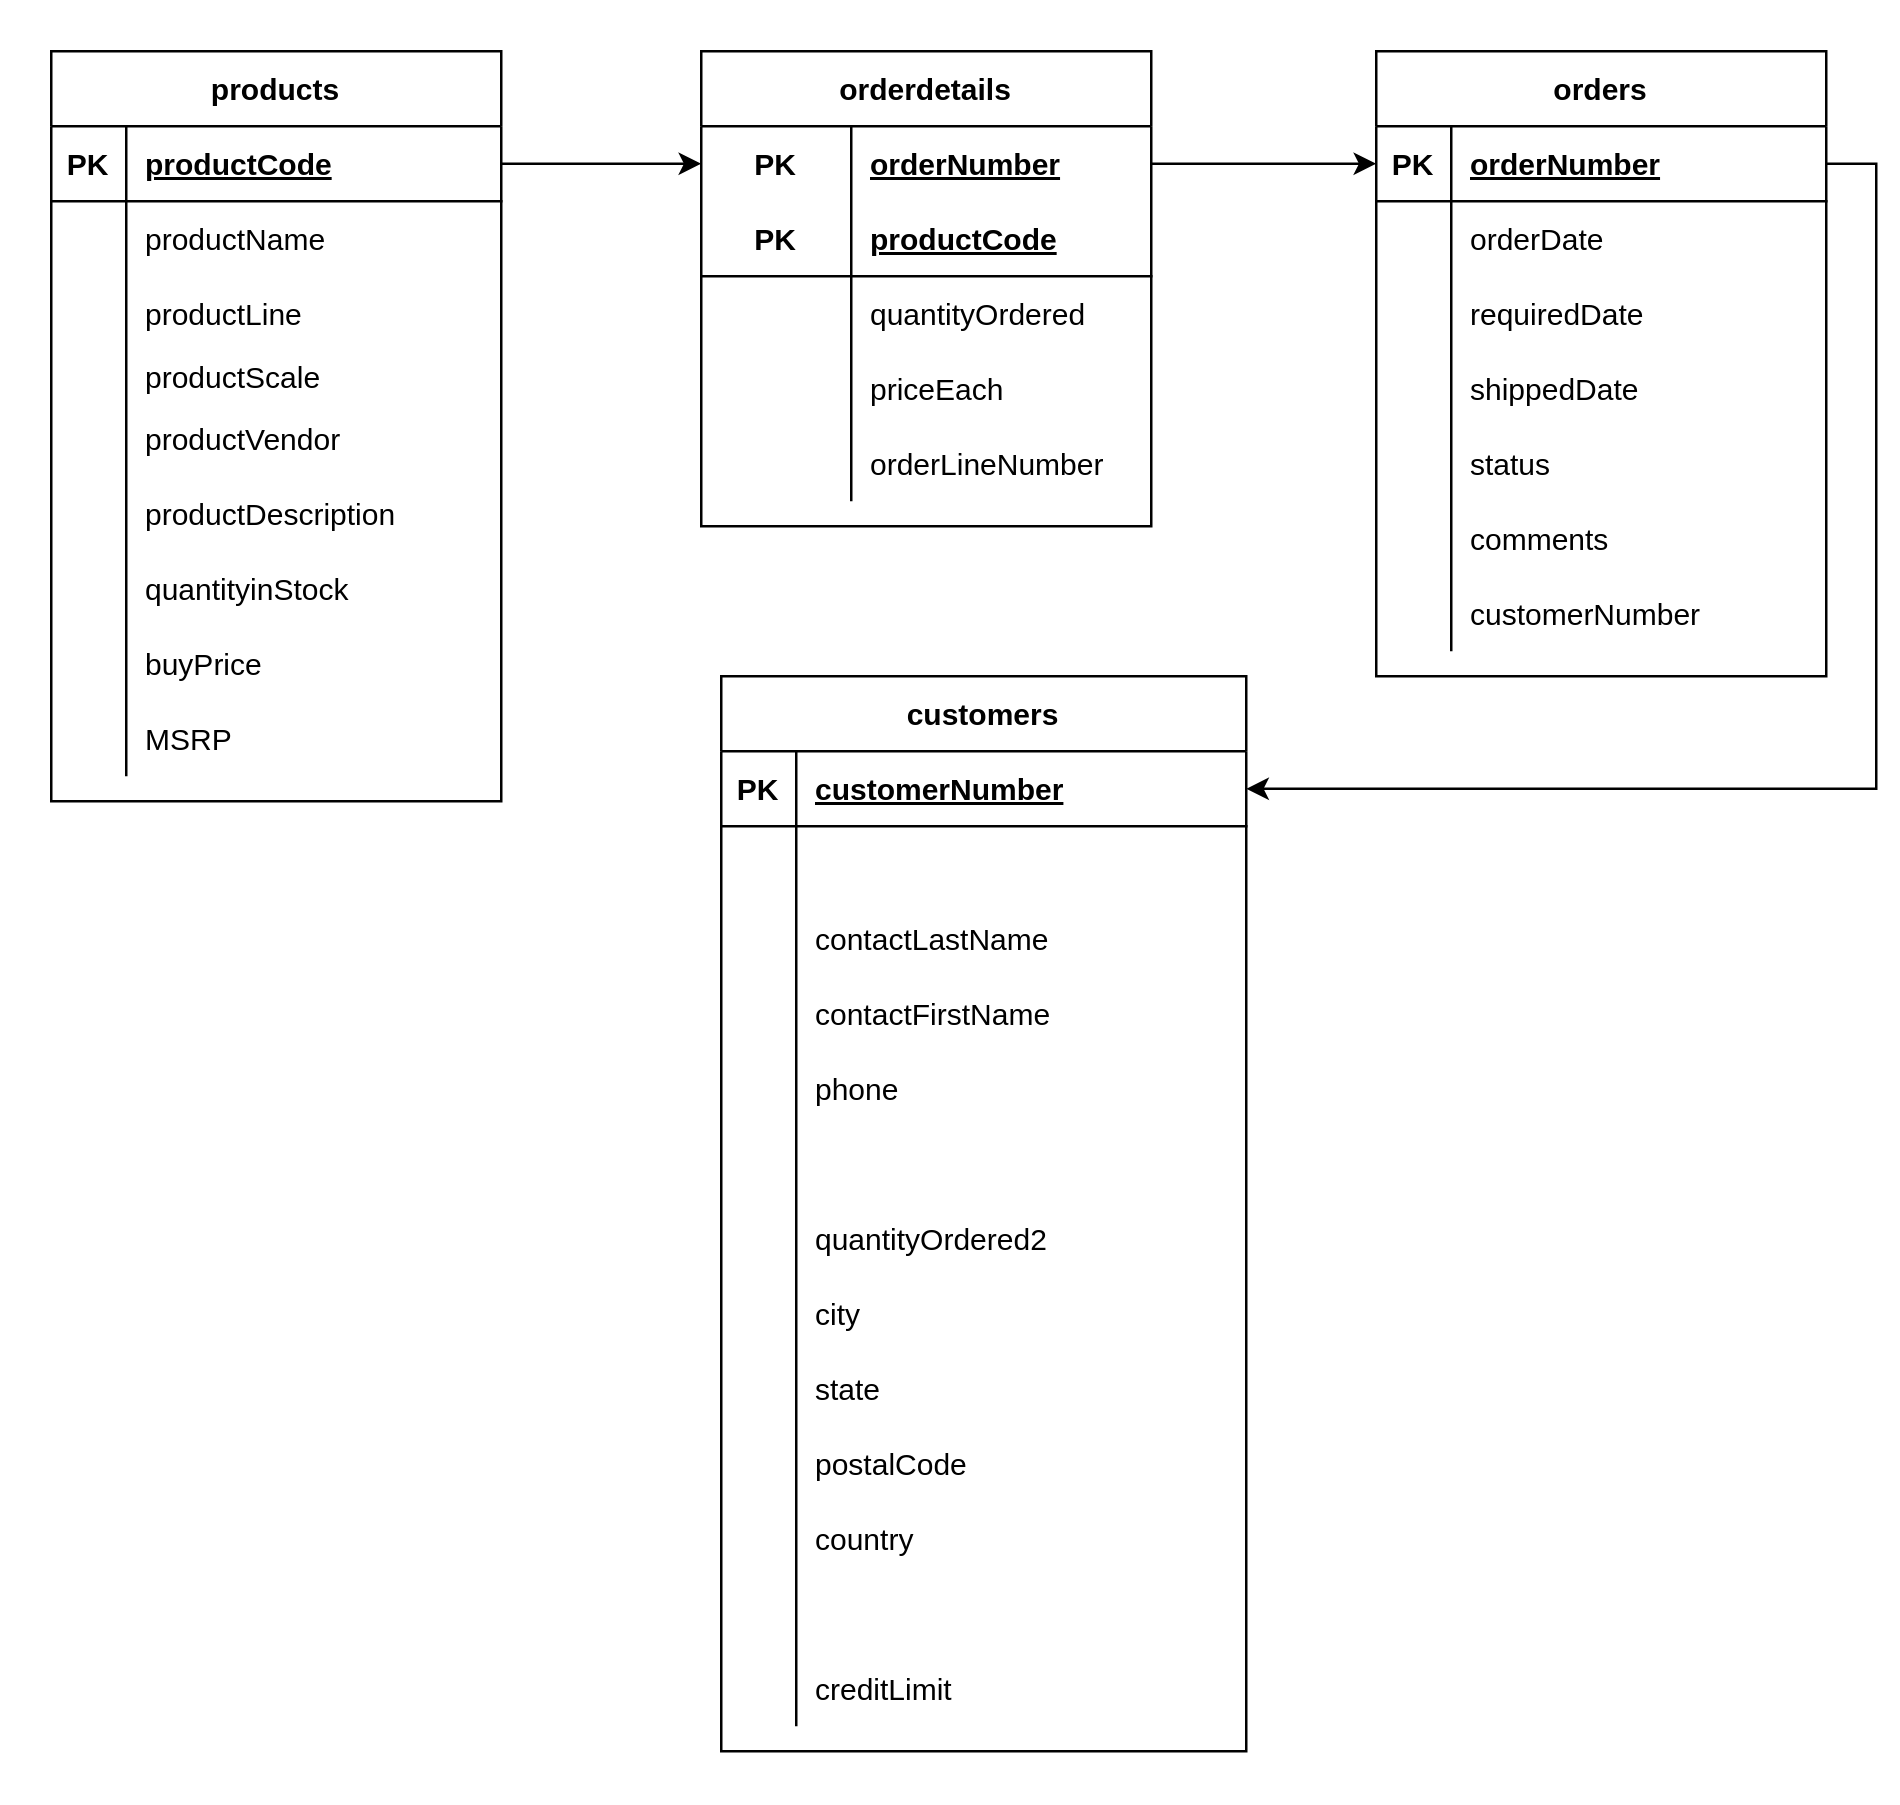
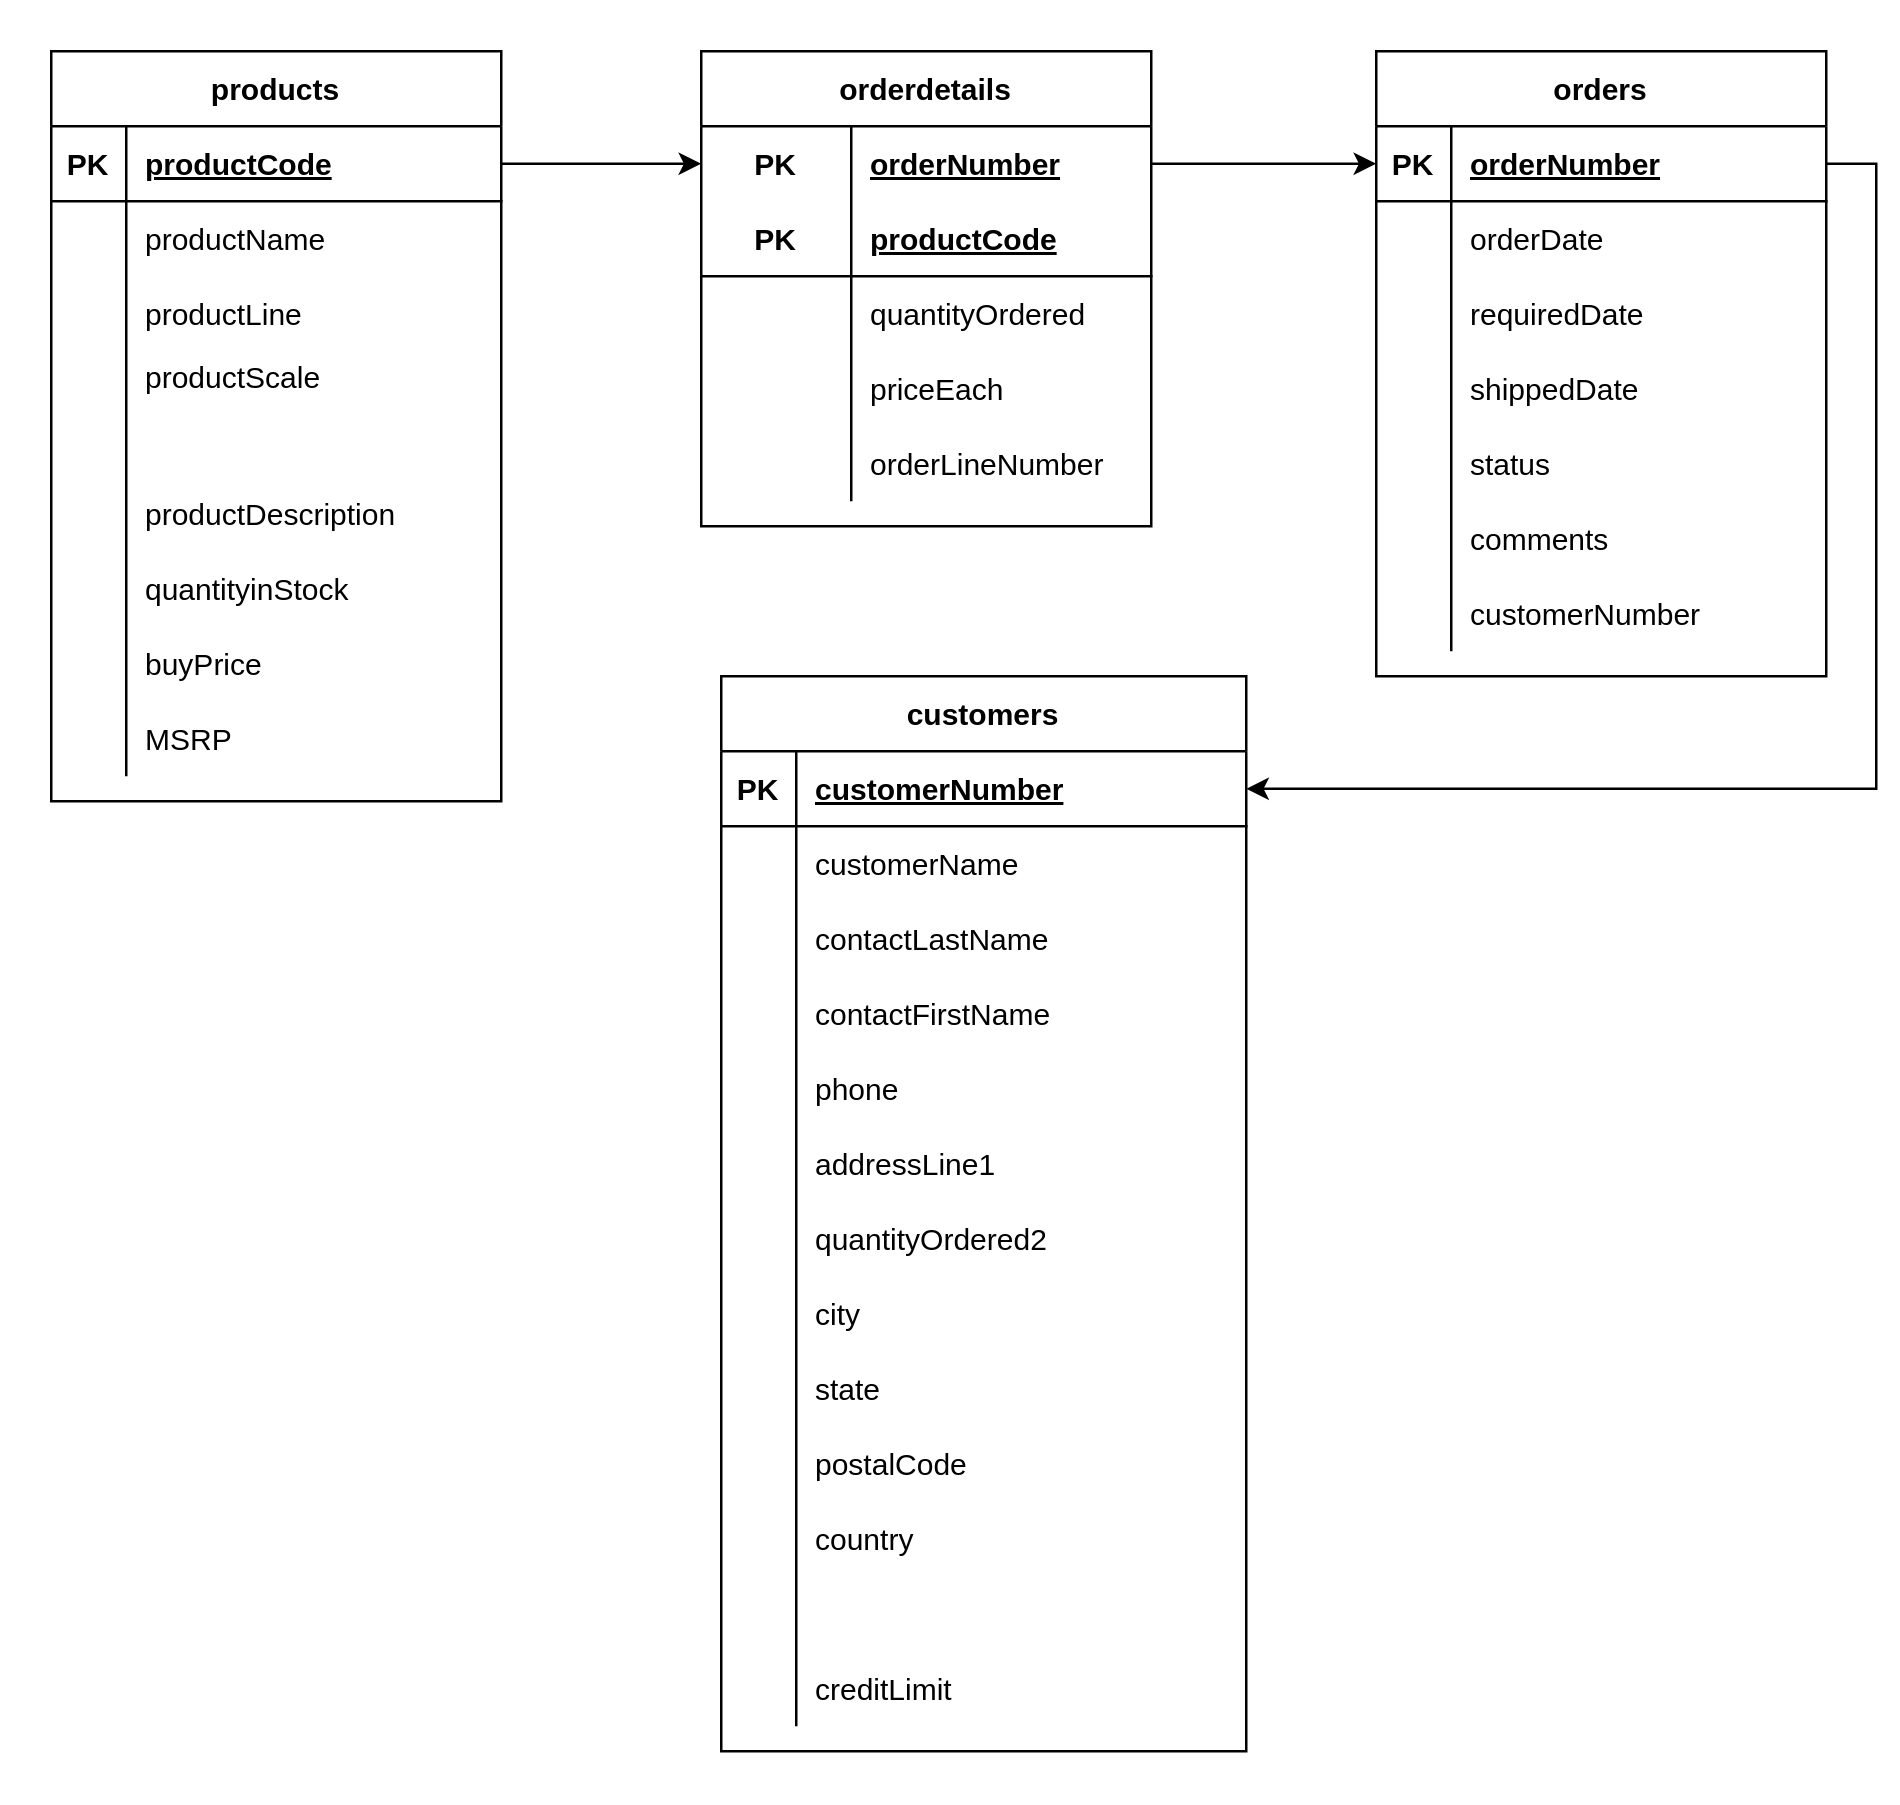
node "productVendor": removed
node "customerName": added
node "addressLine1": added
